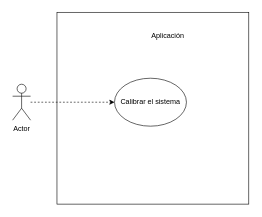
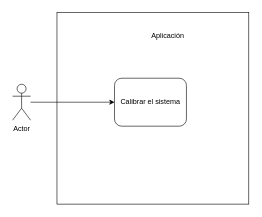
edge "Actor" -> "Calibrar el sistema": style dashed -> solid
node "Calibrar el sistema": shape ellipse -> rounded rectangle
